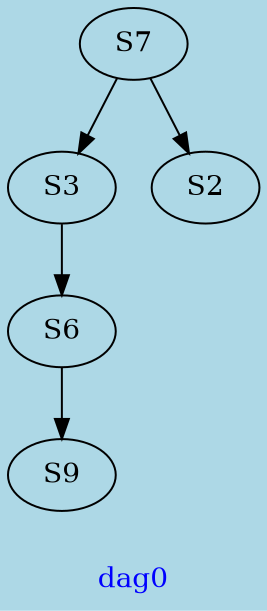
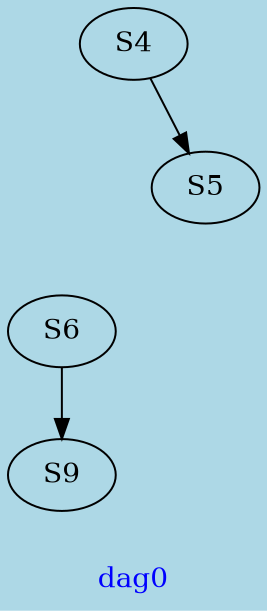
node "S7": label "S7" -> "S4"
node "S3": removed
node "S2": label "S2" -> "S5"
